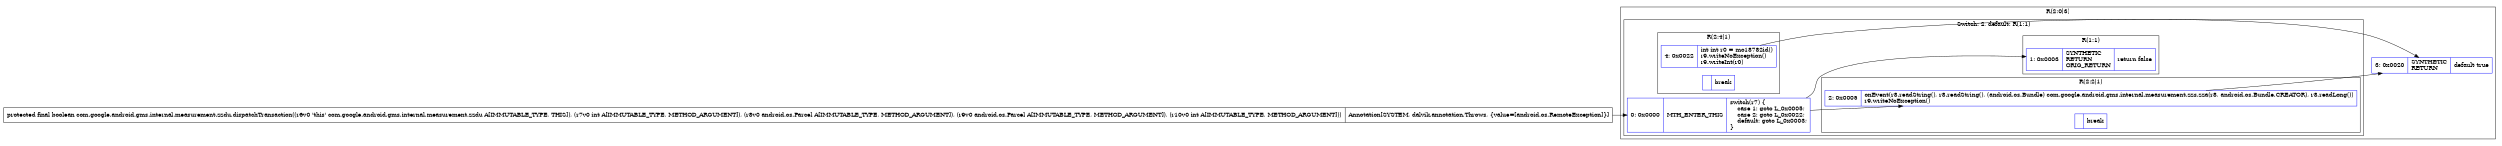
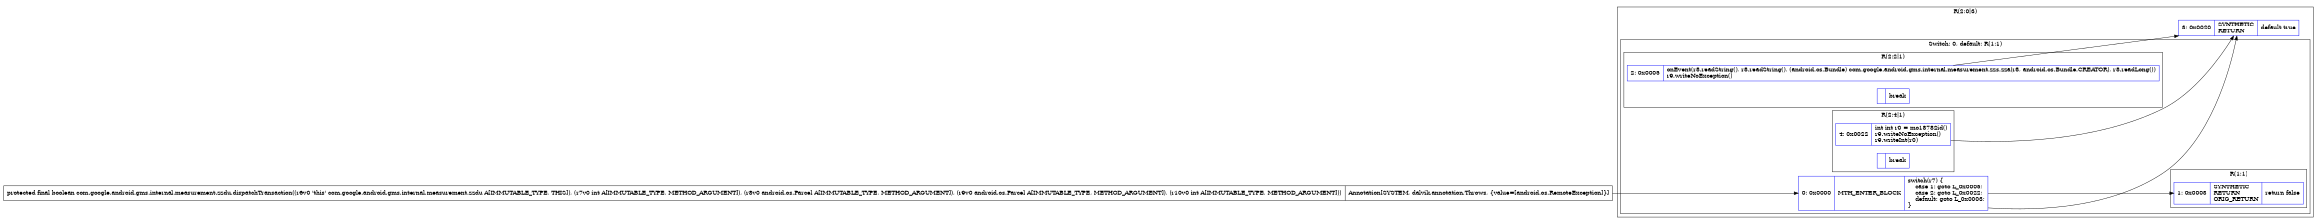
cluster "Switch: 2, default: R(1:1)": label "Switch: 2, default: R(1:1)" -> "Switch: 0, default: R(1:1)"
edge "0: 0x0000" -> "2: 0x0005": now "0: 0x0000" -> "3: 0x0020"
node "0: 0x0000": text "MTH_ENTER_THIS" -> "MTH_ENTER_BLOCK"
